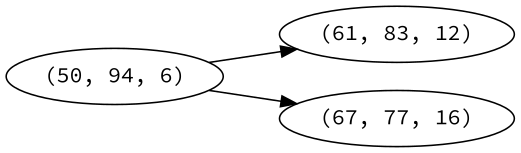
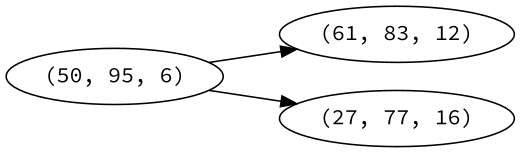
node "(50, 94, 6)": label "(50, 94, 6)" -> "(50, 95, 6)"
node "(67, 77, 16)": label "(67, 77, 16)" -> "(27, 77, 16)"
